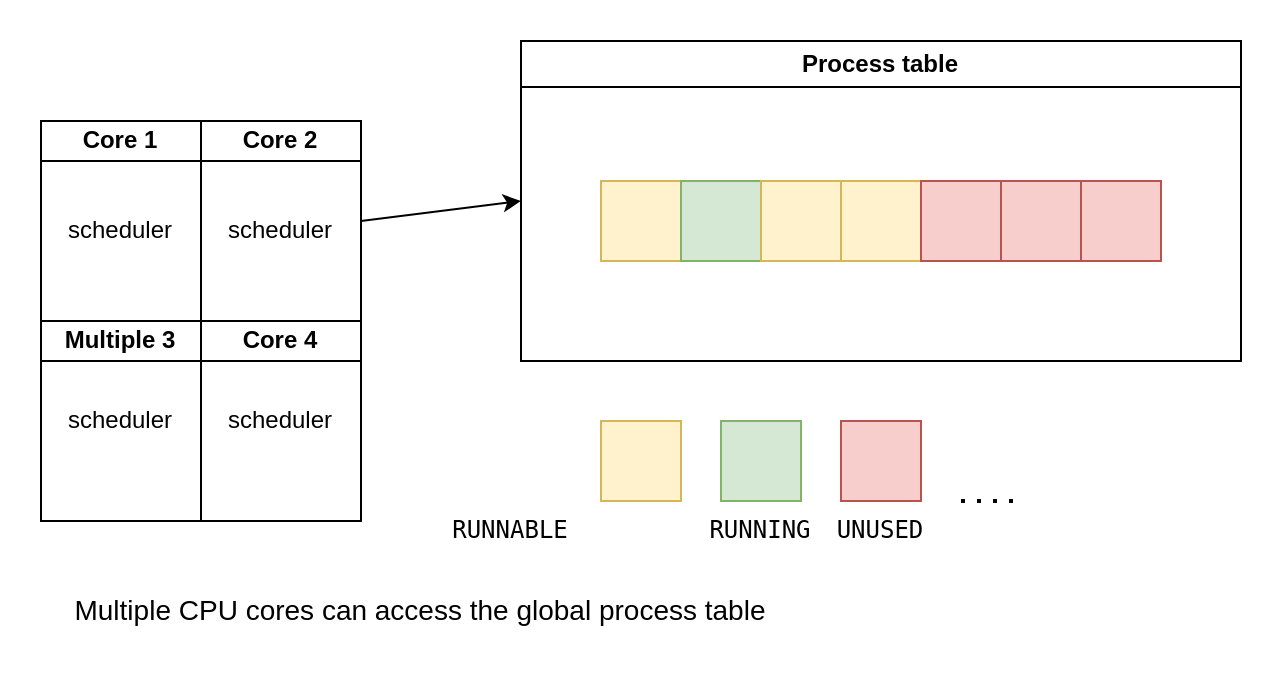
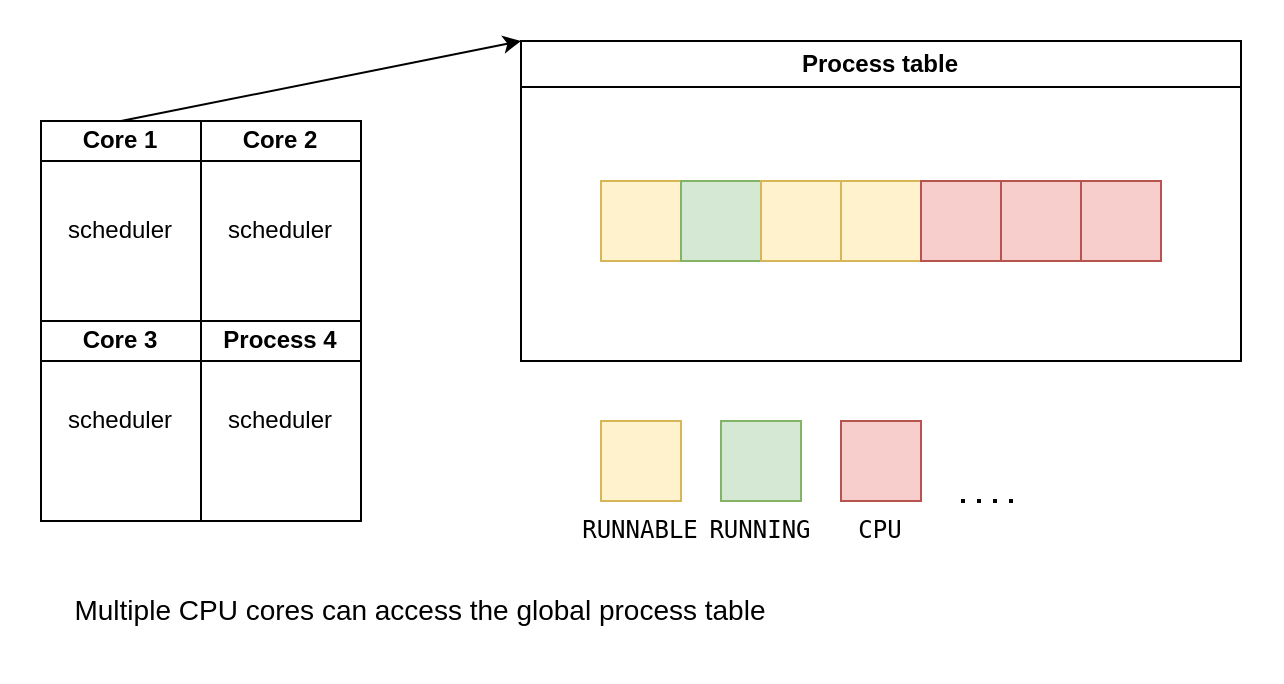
edge "Core 1" -> "Process table": added
edge "Core 2" -> "Process table": removed
node "Multiple 3": label "Multiple 3" -> "Core 3"
node "Core 4": label "Core 4" -> "Process 4"
node "RUNNABLE": moved (511, 531) -> (641, 531)
node "UNUSED": label "UNUSED" -> "CPU"
